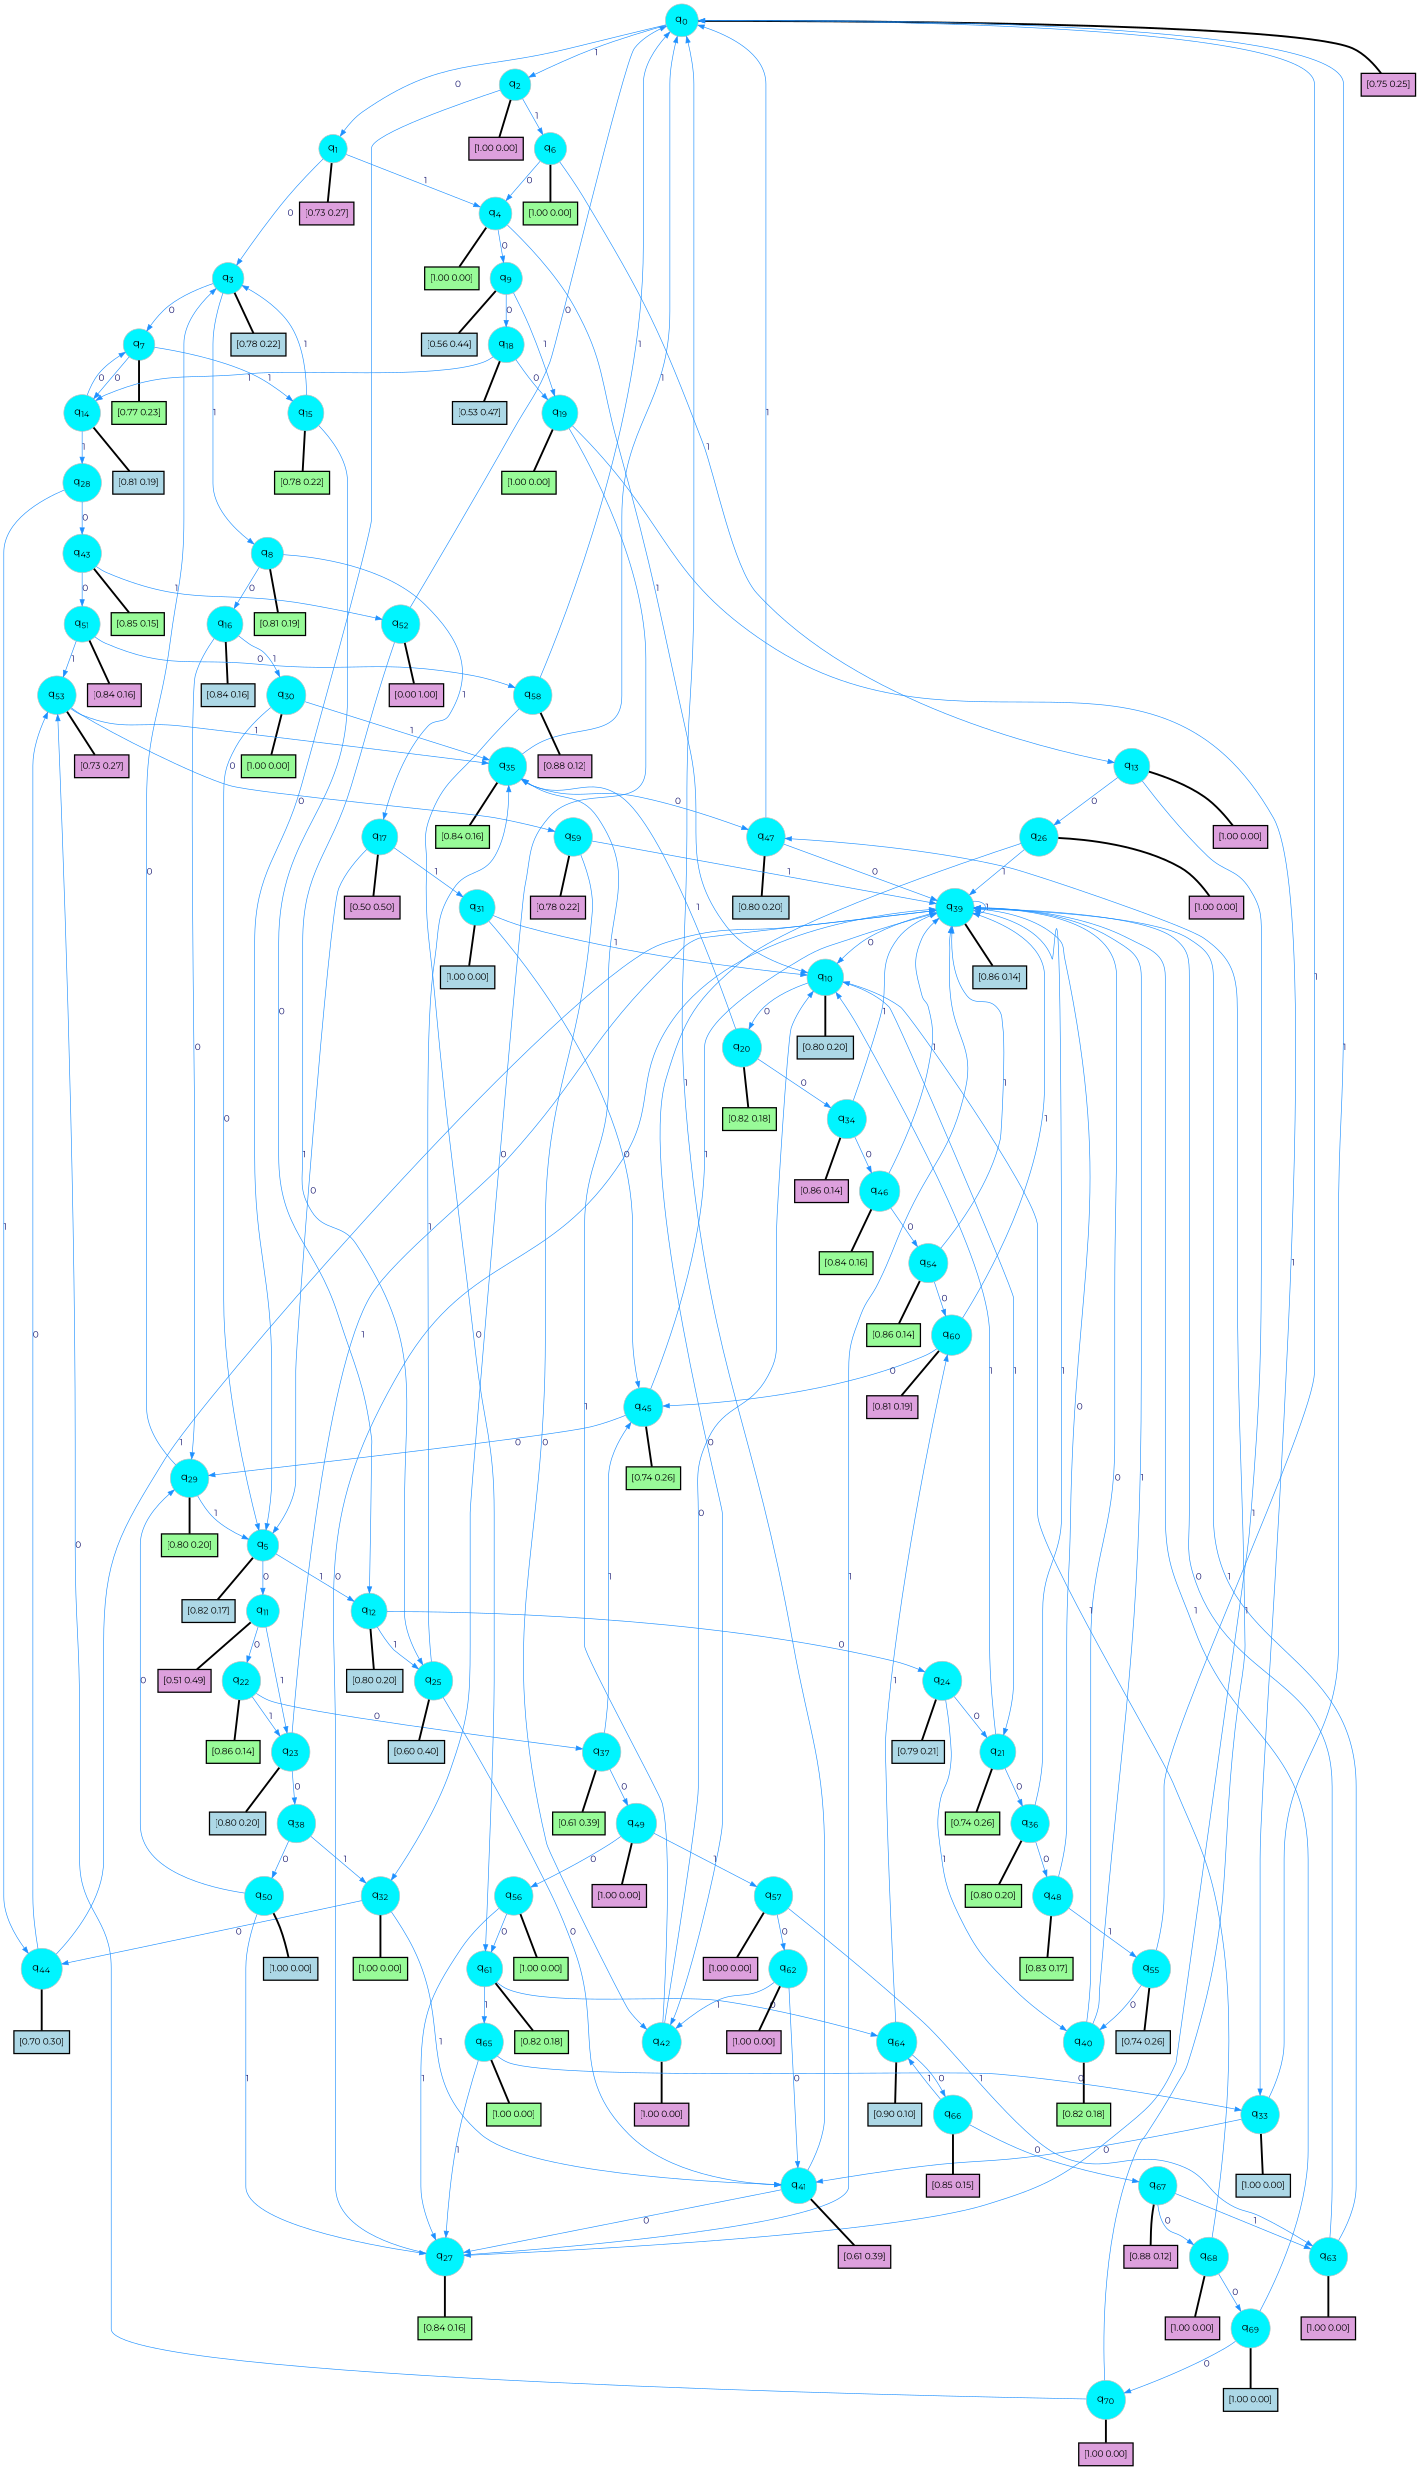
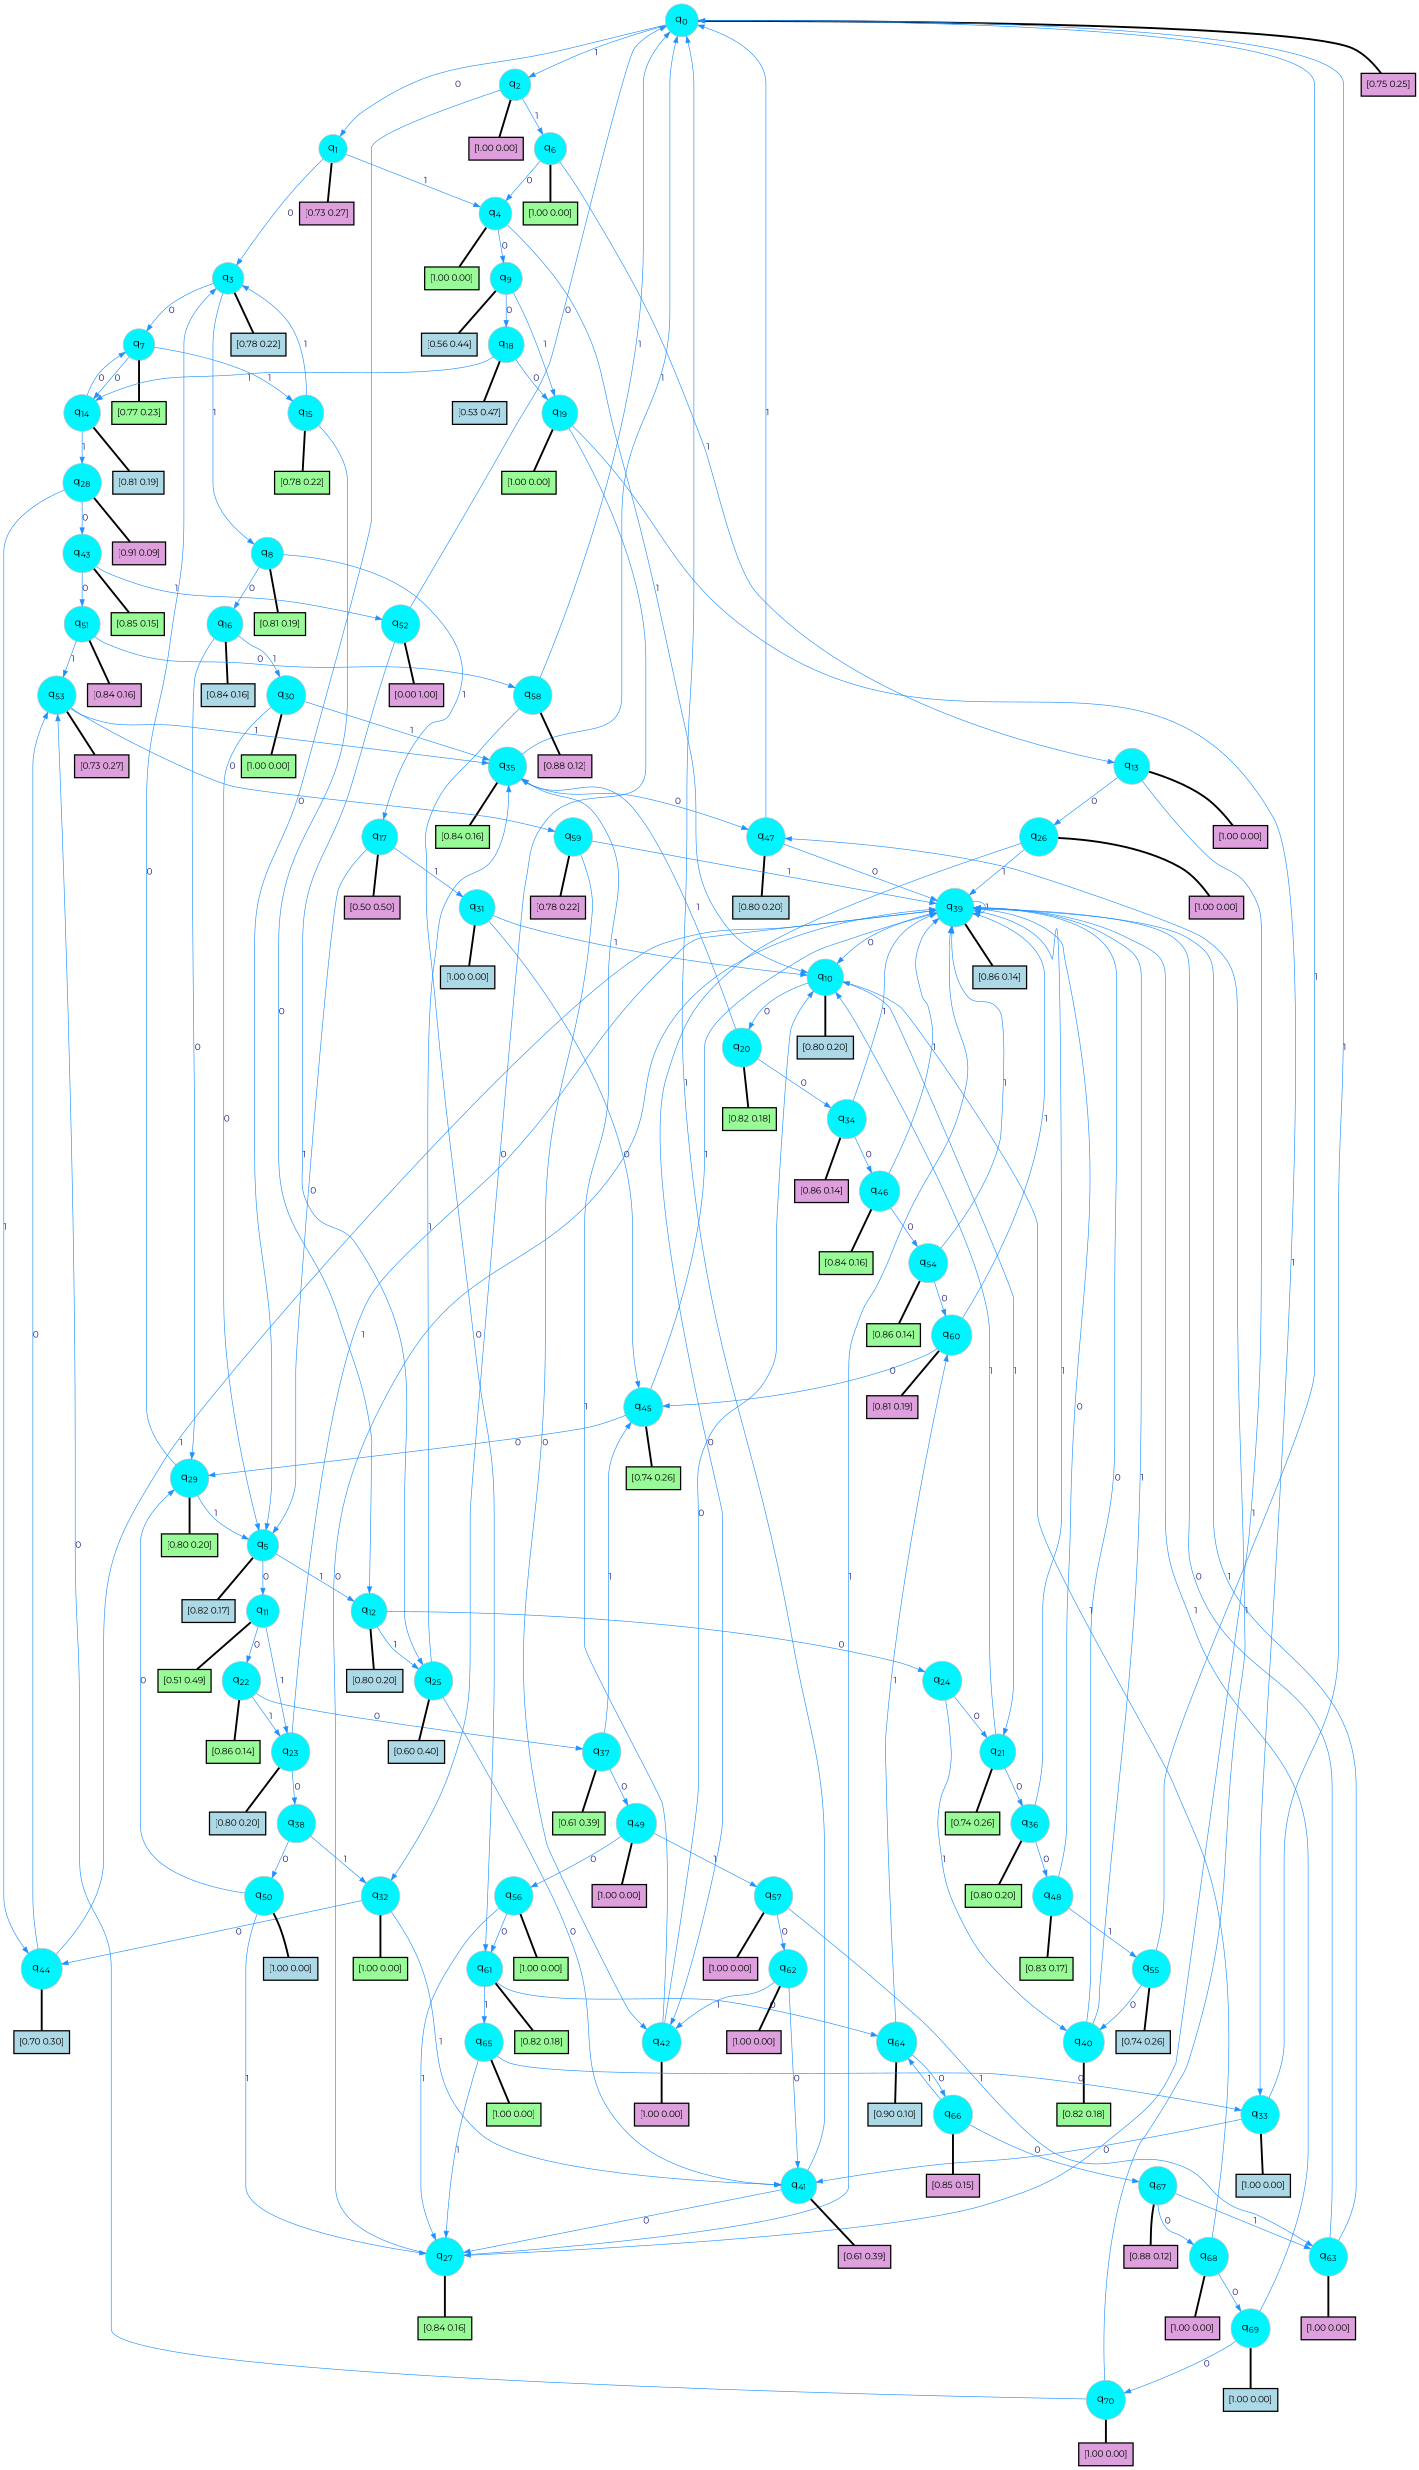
node "[0.91 0.09]": added
node "[0.51 0.49]": fillcolor plum -> palegreen
node "[0.79 0.21]": removed
